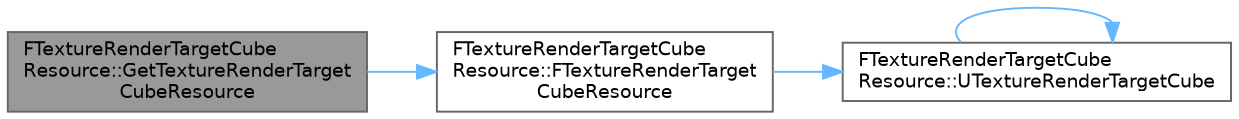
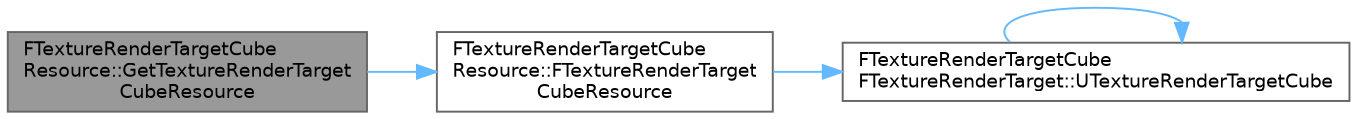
node "FTextureRenderTargetCube Resource::UTextureRenderTargetCube": label "FTextureRenderTargetCube Resource::UTextureRenderTargetCube" -> "FTextureRenderTargetCube FTextureRenderTarget::UTextureRenderTargetCube"
